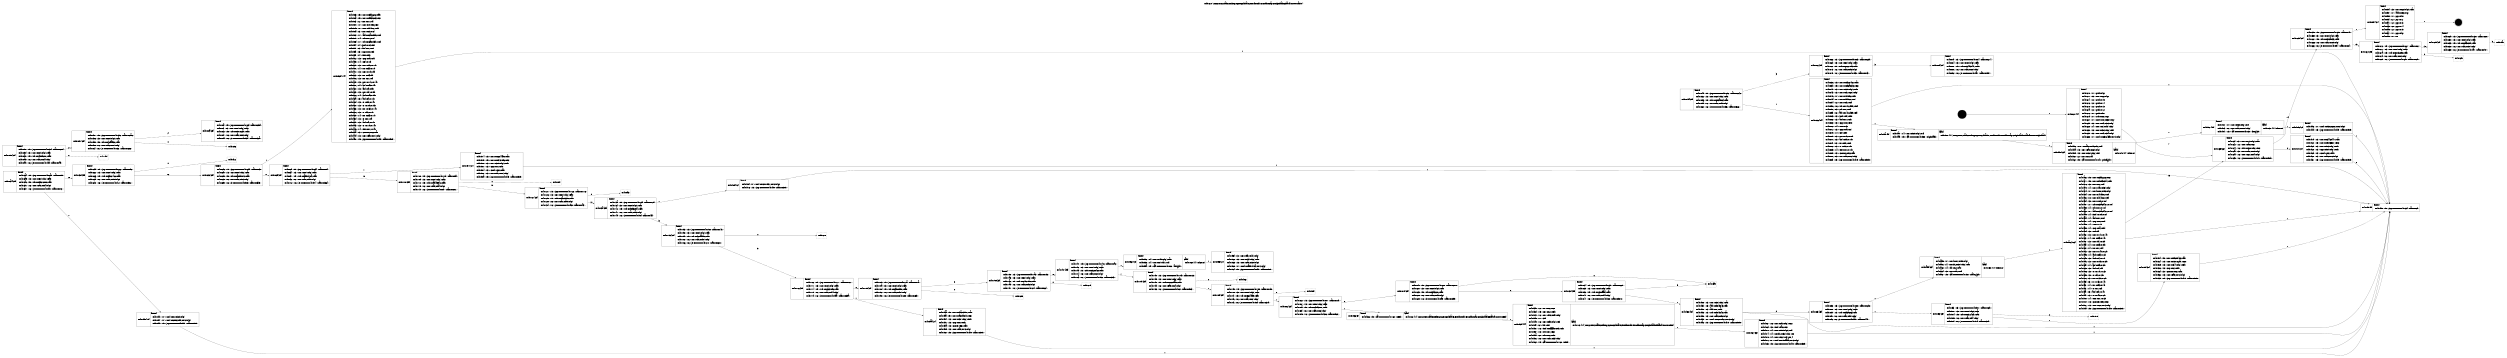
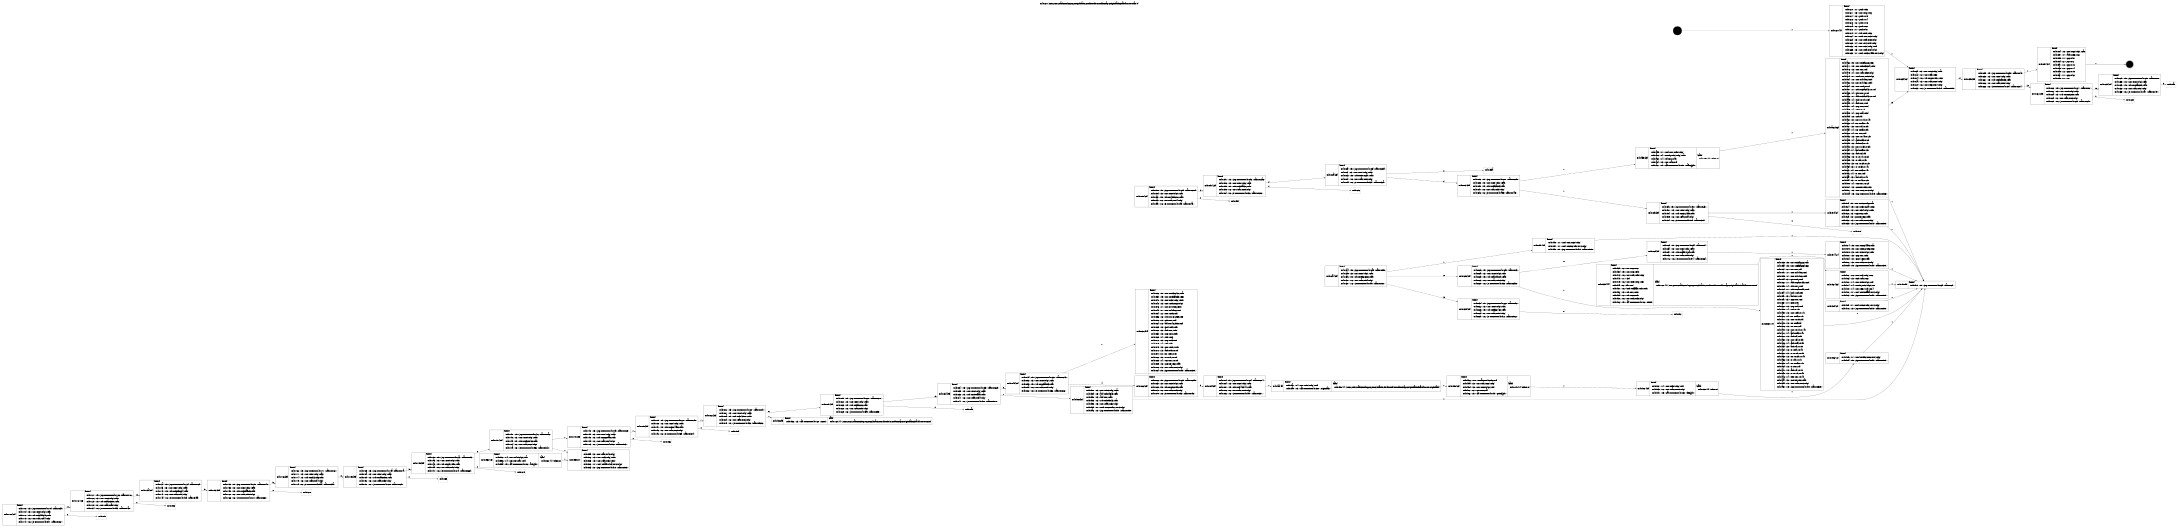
edge "0x40184d [25]" -> "0x401866 [25]": label " 3" -> " 4"
edge "0x401e36 [94]" -> "0x401f19 [5]": removed, label "1"
edge "0x401e36 [94]" -> "0x401ba7 [9]": now "0x40187f [25]" -> "0x401ba7 [9]"
node "0x401b1b [27]": removed
node "0x40193a": added
edge "0x4016bd [25]" -> "0x4016d6 [25]": now "0x4016a4 [25]" -> "0x4016d6 [25]"
edge "0x4016ef [25]" -> "0x401708 [25]": removed, label "10"
edge "0x40173a [25]" -> "0x401b0f [12]": removed, label "1"
edge "0x4017b7 [25]" -> "0x401952 [13]": now "0x4017b7 [25]" -> "0x40195f [21]"
edge "0x401834 [25]" -> "0x401ea9": now "0x401834 [25]" -> "0x40184d [25]"
edge "0x401b88 [31]" -> "0x4018e3 [25]": now "0x4018ca [25]" -> "0x4018e3 [25]"
edge "0x401b36 [5]" -> "0x401b3b [44]": removed, label "1"
node "0x4019aa [27]": removed
